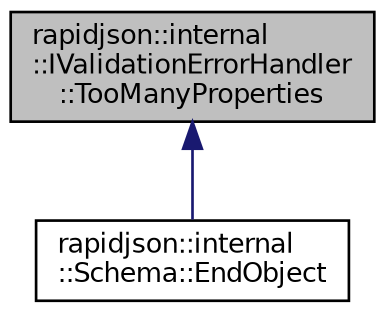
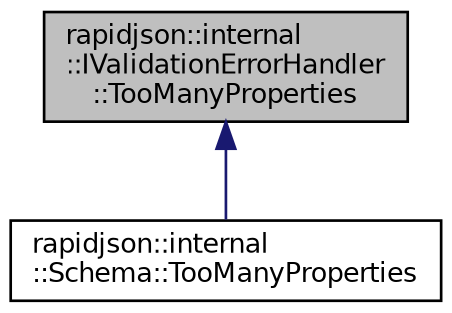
node "rapidjson::internal ::Schema::EndObject": label "rapidjson::internal ::Schema::EndObject" -> "rapidjson::internal ::Schema::TooManyProperties"
